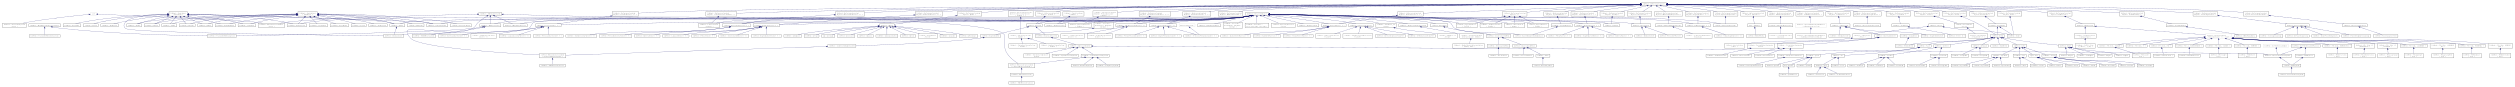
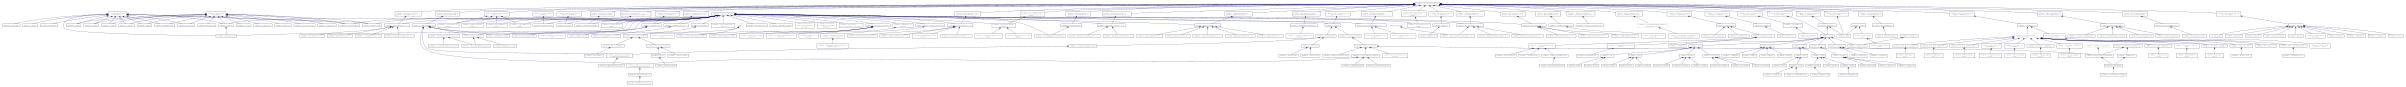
node "libMesh::ReferenceCounted Object< LinearSolver< Number > >": label "libMesh::ReferenceCounted Object< LinearSolver< Number > >" -> "map::ReferenceCounted Object< LinearSolver< Number > >"
edge "libMesh::RBParametrized" -> "libMesh::ReferenceCounted Object< RBParametrized >": added
node "type::RBTheta": label "type::RBTheta" -> "libMesh::RBTheta"
edge "libMesh::NonlinearSolver < Number >" -> "libMesh::Parallel:: BinSorter< KeyType, IdxType >": now "libMesh::NonlinearSolver < Number >" -> "libMesh::ParallelObject"
node "libMesh::LaspackMatrix< T >": added
node "libMesh::QGrundmann _Moller": label "libMesh::QGrundmann _Moller" -> "libMesh::QGrundmann _MatlabIO"
edge "libMesh::InfPrism" -> "libMesh::InfCell": now "libMesh::InfPrism" -> "libMesh::EigenSystem"
node "type::Hex": label "type::Hex" -> "libMesh::Hex"
node "map::Quad4": label "map::Quad4" -> "libMesh::Quad4"
node "libMesh::QuadShell8": added
